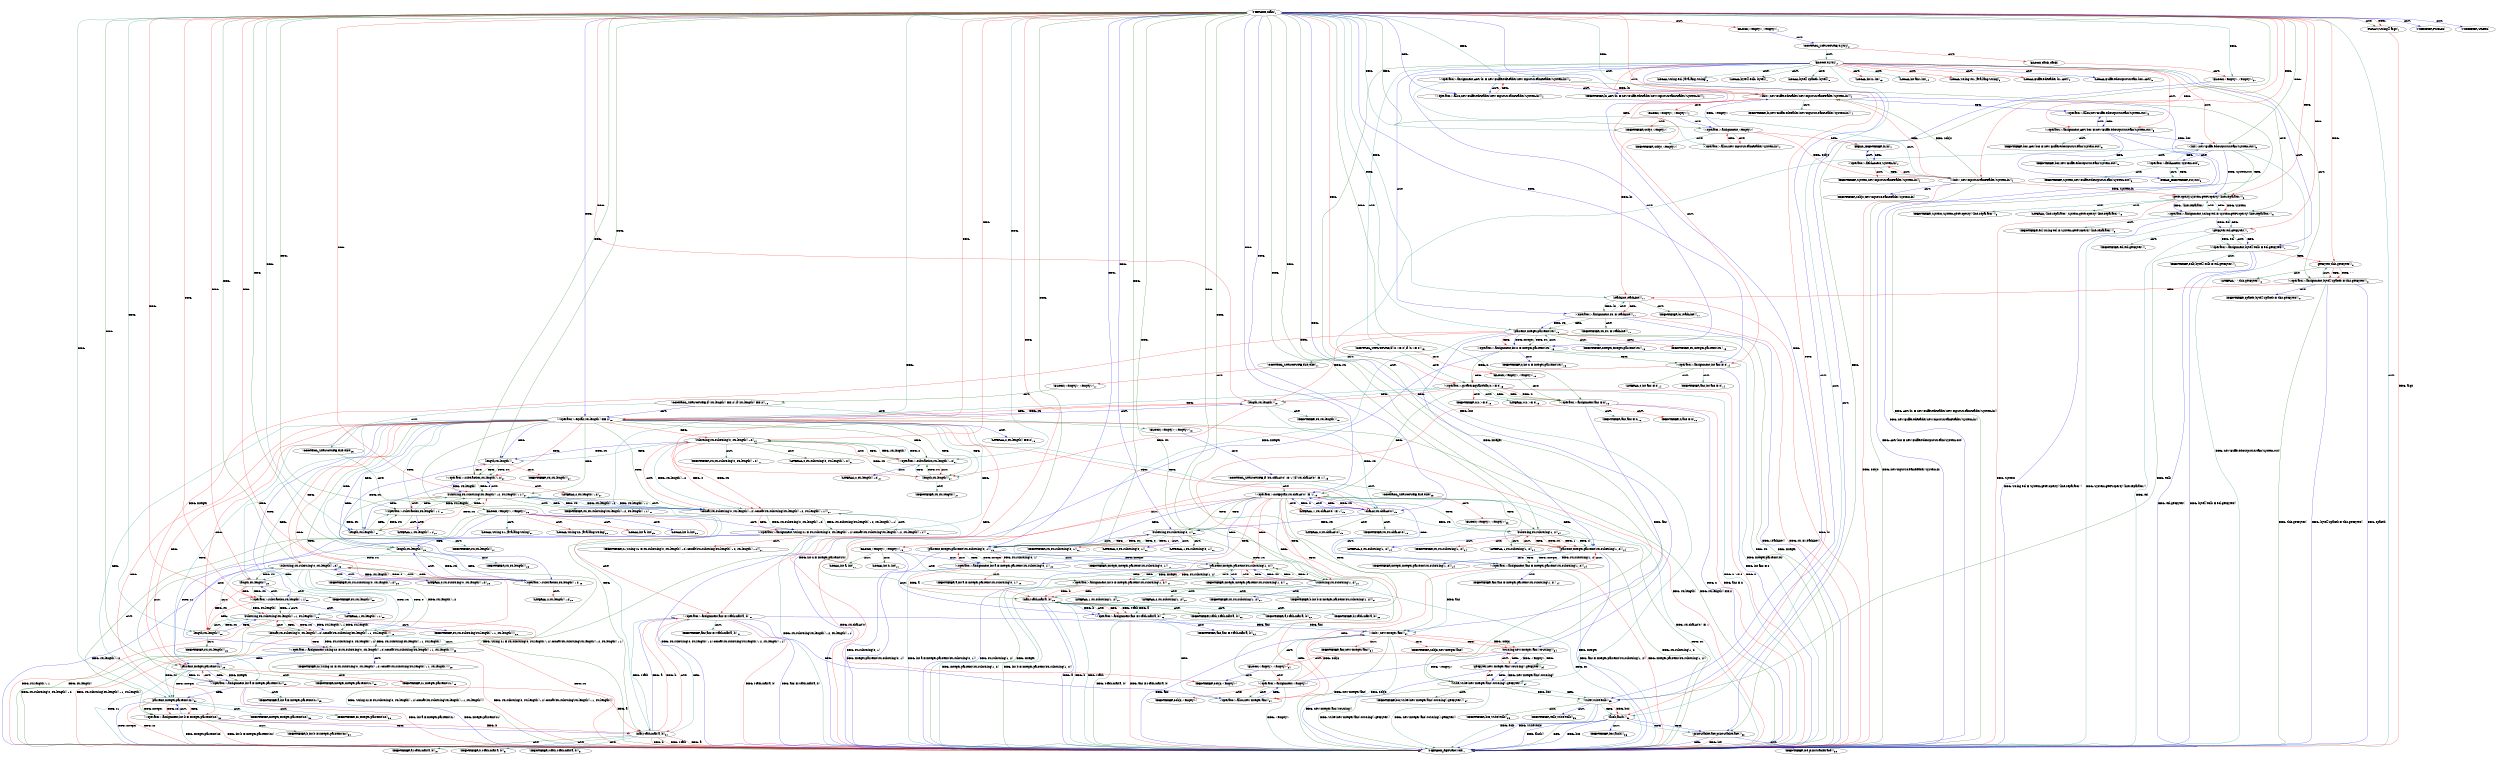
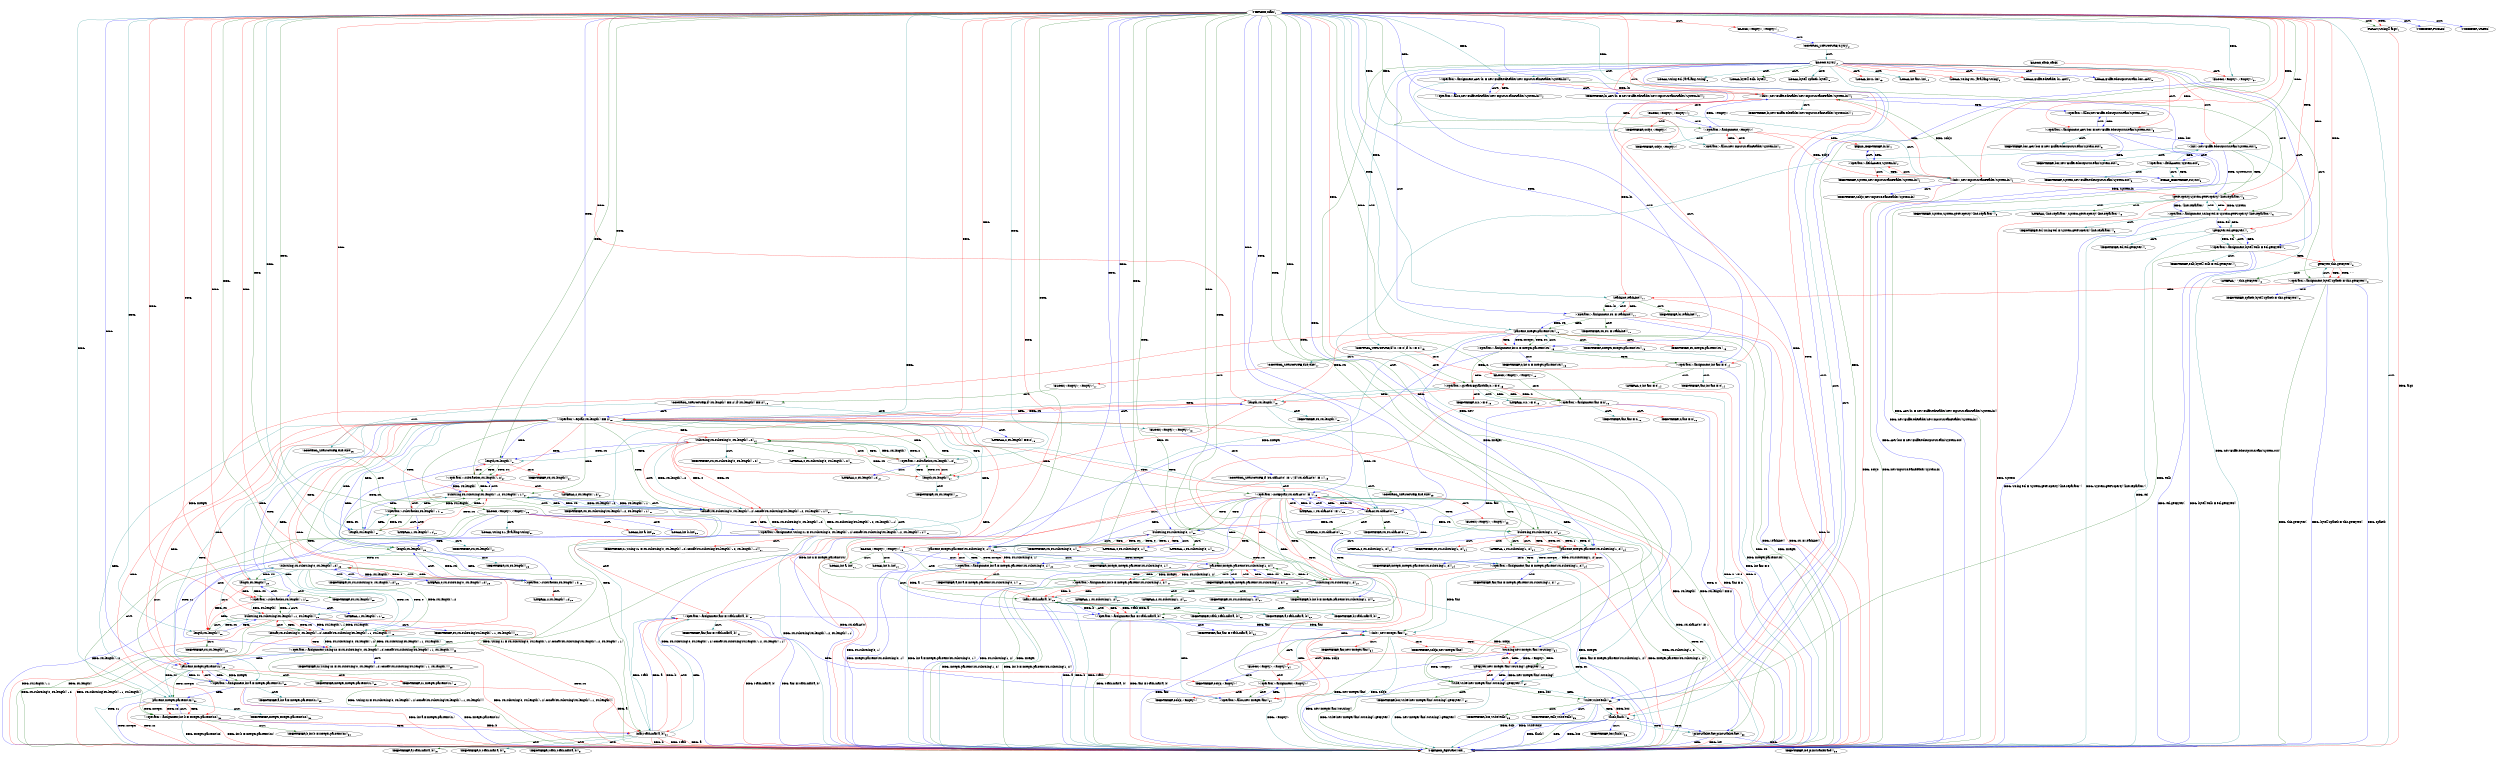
edge "(METHOD,main)" -> "(parseInt,Integer.parseInt(s1))": color darkgreen -> blue
edge "(CONTROL_STRUCTURE,try,try)" -> "(BLOCK,catch,catch)": removed, label "AST:"
edge "(<init>,new BufferedOutputStream(System.out))" -> "(write,write(new Integer(ans).toString().getBytes()))": label "DDG: bos" -> "DDG: new"
edge "(<operator>.greaterEqualsThan,n >= 0)" -> "(<operator>.notEquals,str.charAt(0) != '-')": now "(<operator>.equals,str.length() == 2)" -> "(<operator>.notEquals,str.charAt(0) != '-')"
node "(LOCAL,String s2: java.lang.String)": removed
edge "(substring,str.substring(0, 1))" -> "(IDENTIFIER,str,str.substring(0, 1))": label "AST: " -> "CFG: "
edge "(<operator>.assignment,ans = n)" -> "(<init>,new Integer(ans))": now "(<operator>.assignment,ans = n)" -> "(IDENTIFIER,b,int b = Integer.parseInt(str.substring(1, 2)))"
node "(IDENTIFIER,s2,Integer.parseInt(s2))": removed
edge "(printStackTrace,printStackTrace())" -> "(IDENTIFIER,ioe,printStackTrace())": label "AST: " -> "DDG: "
